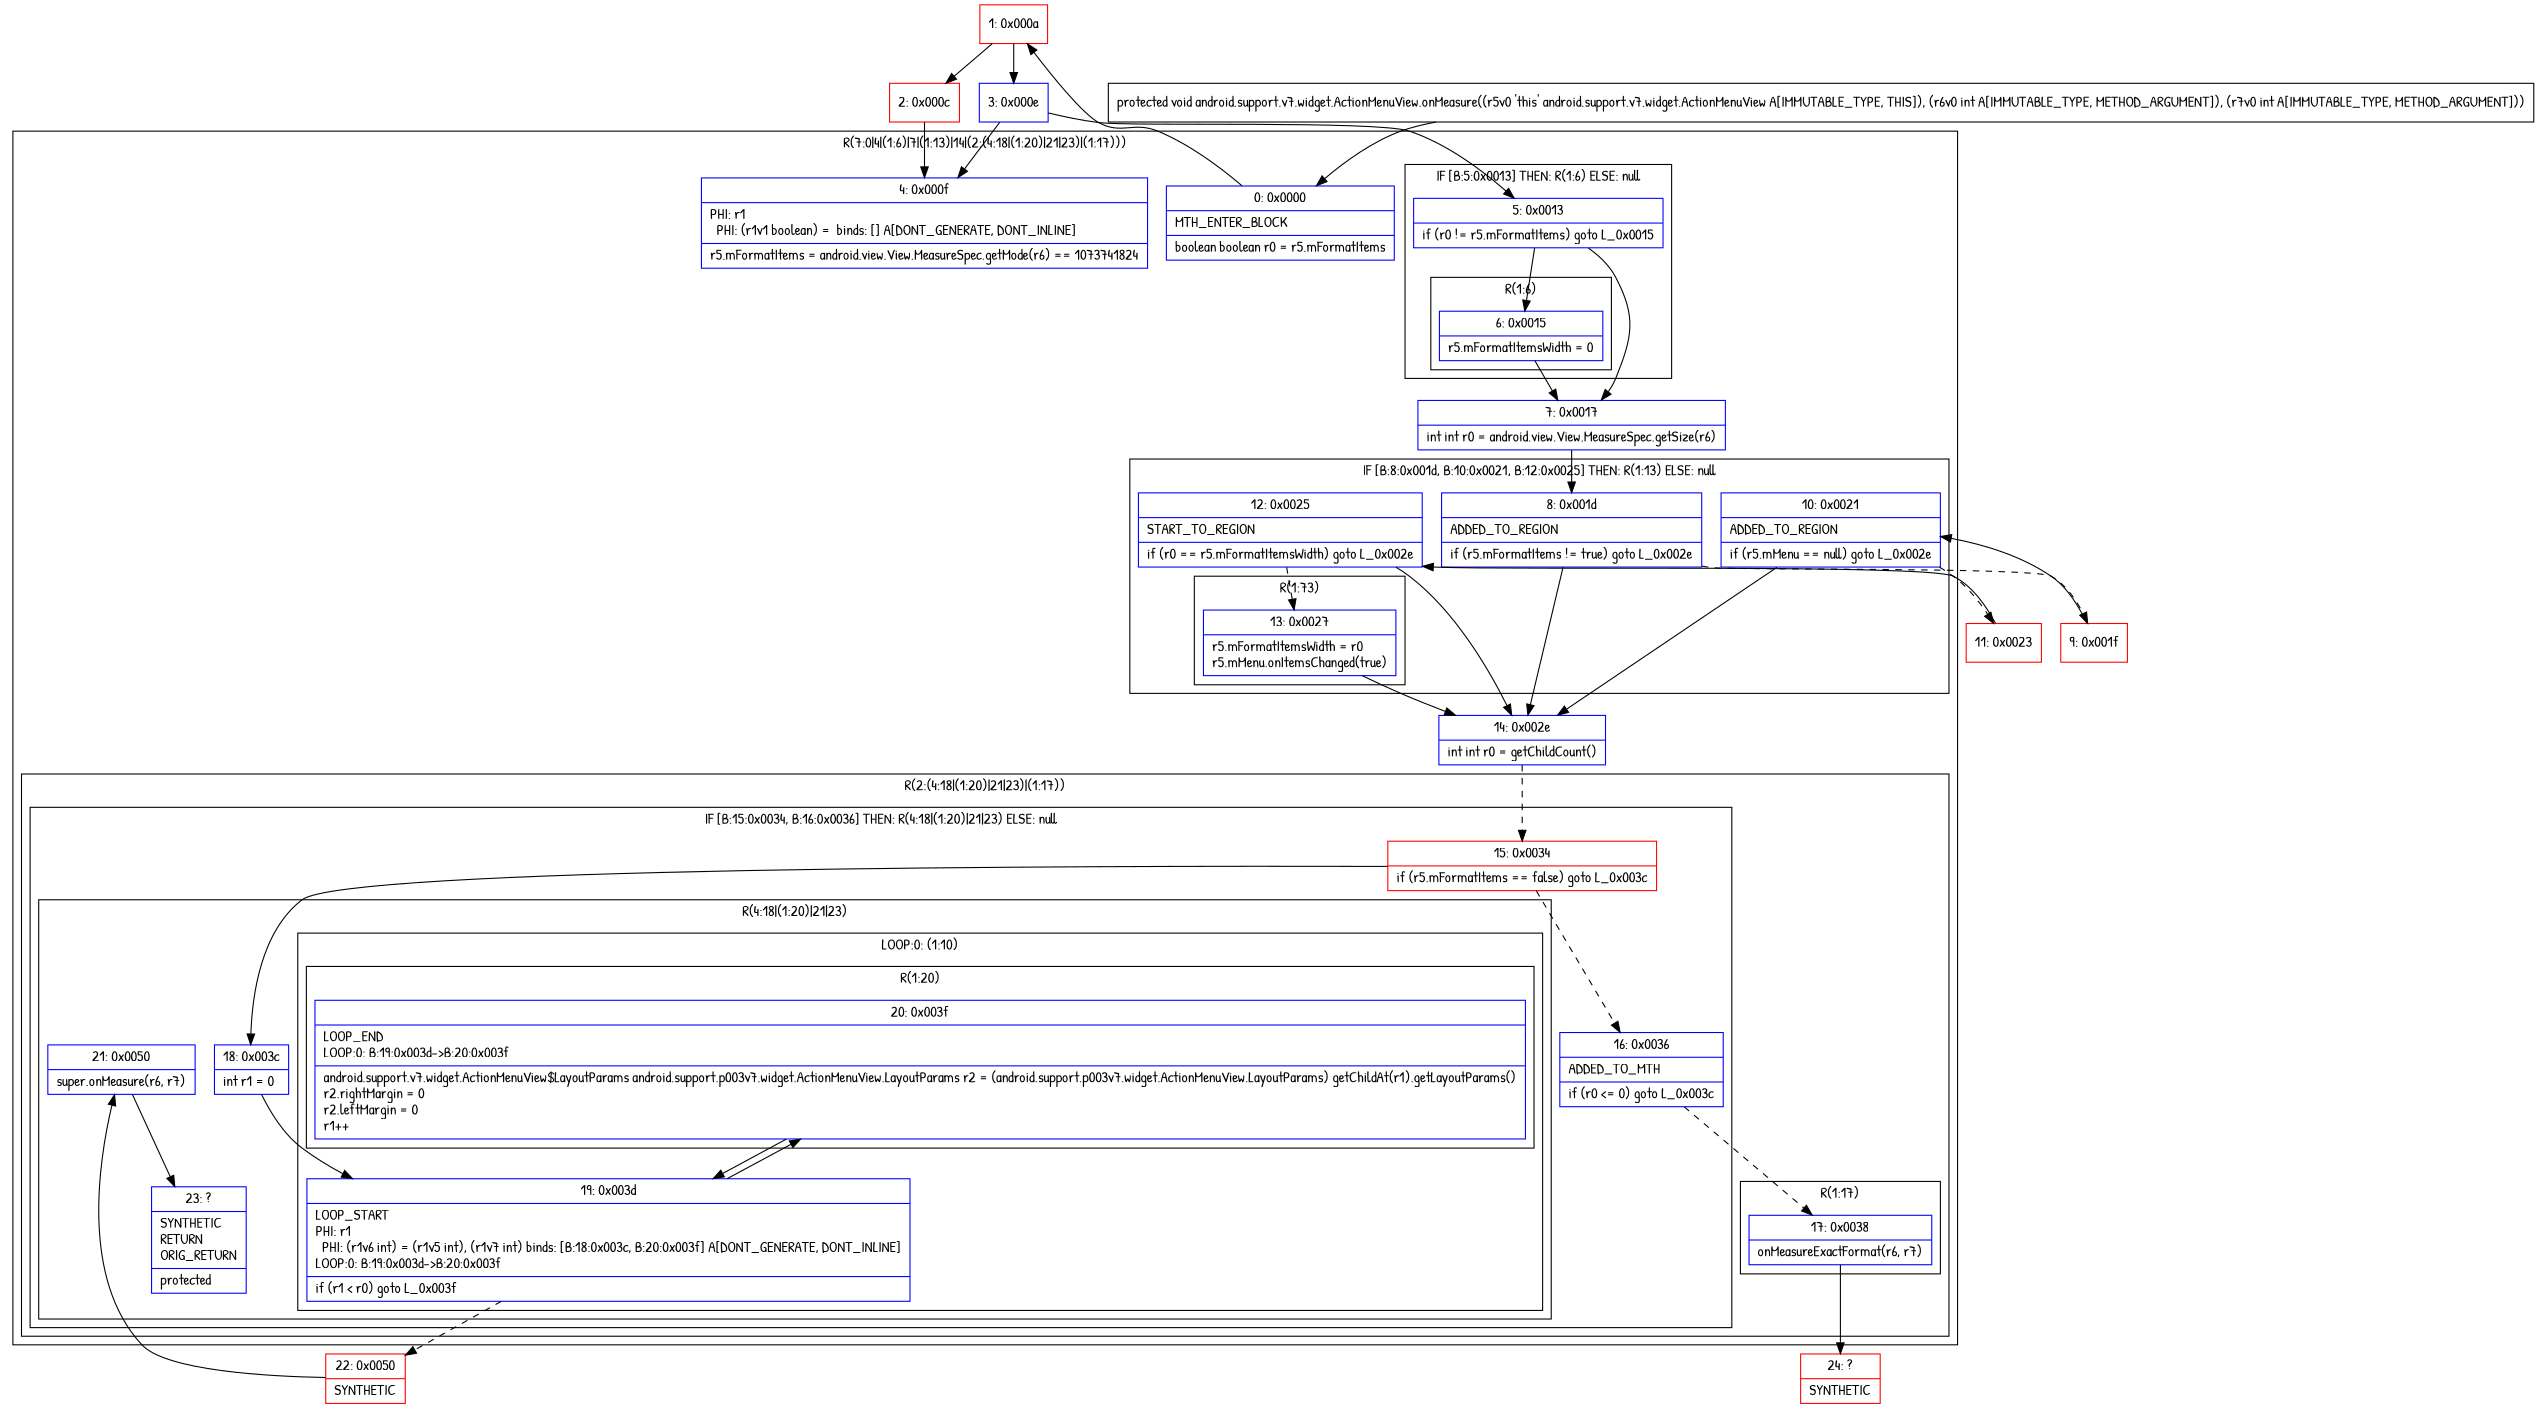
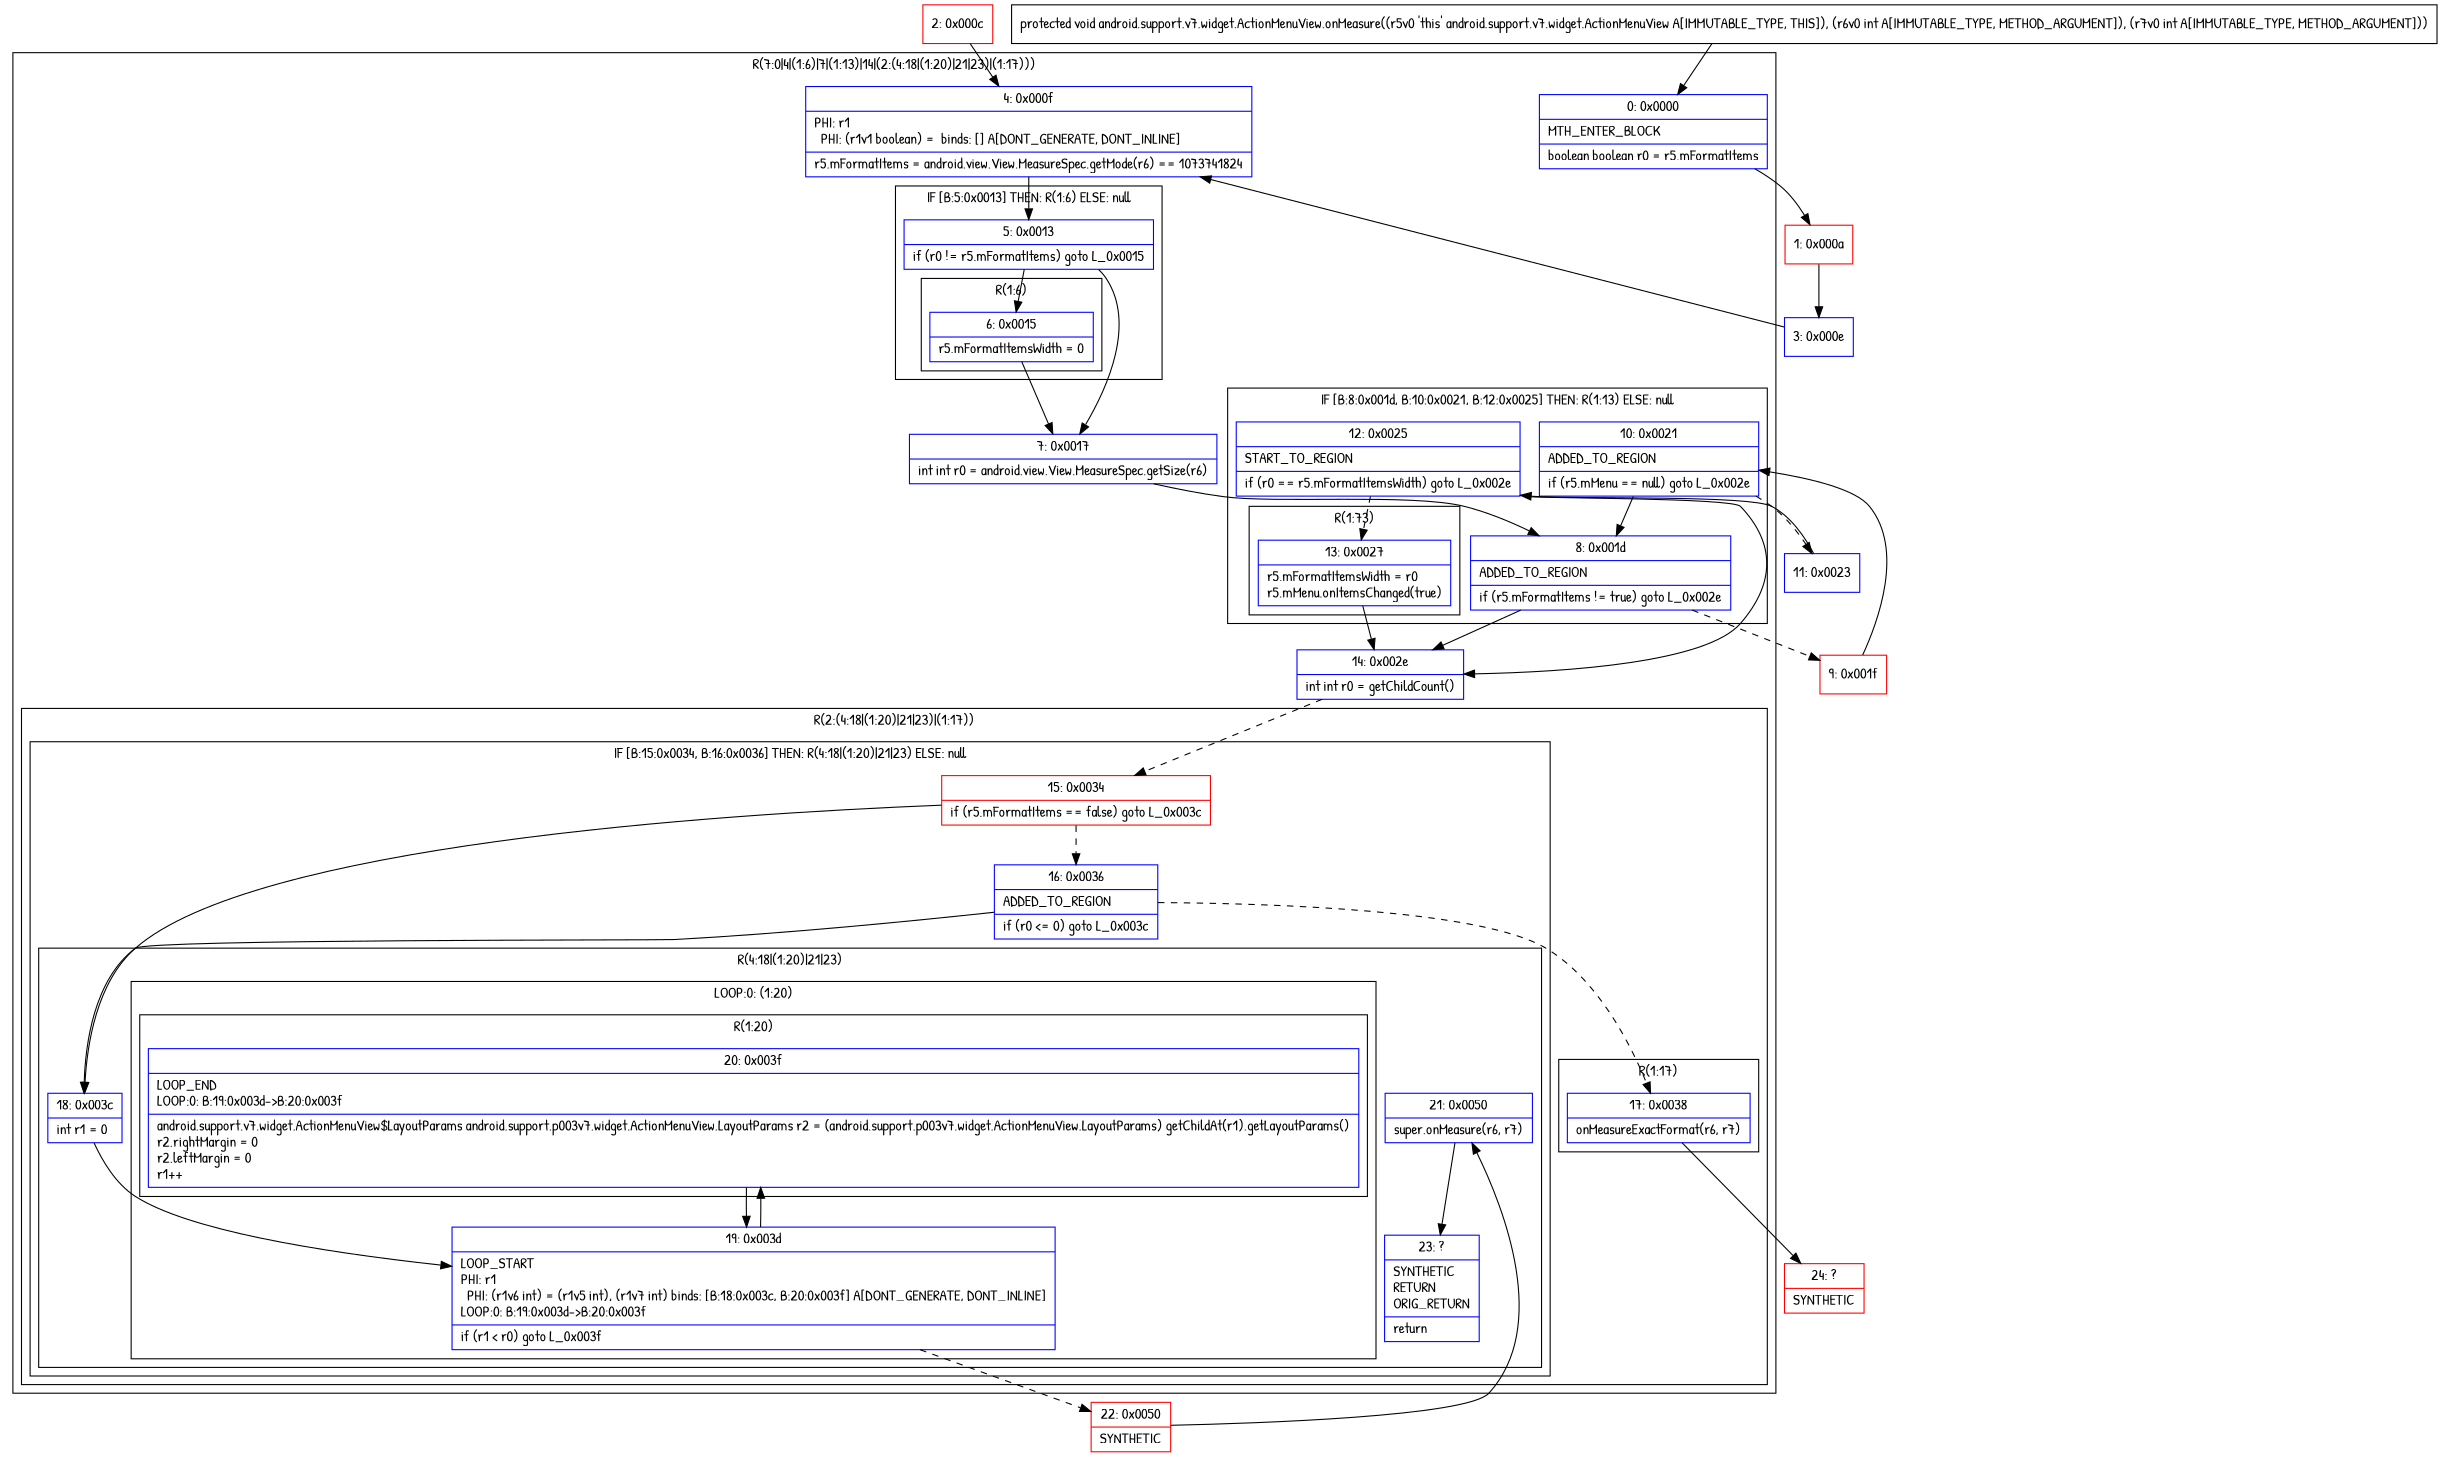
edge "1: 0x000a" -> "2: 0x000c": removed
edge "3: 0x000e" -> "5: 0x0013": now "4: 0x000f" -> "5: 0x0013"
edge "10: 0x0021" -> "14: 0x002e": now "10: 0x0021" -> "8: 0x001d"
node "11: 0x0023": color red -> blue
edge "16: 0x0036" -> "18: 0x003c": added
cluster "LOOP:0: (1:10)": label "LOOP:0: (1:10)" -> "LOOP:0: (1:20)"
node "16: 0x0036": text "ADDED_TO_MTH" -> "ADDED_TO_REGION"
node "23: ?": text "protected" -> "return"
